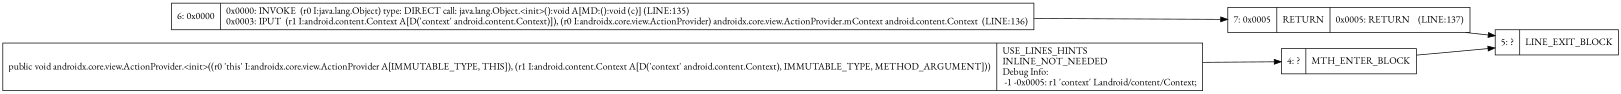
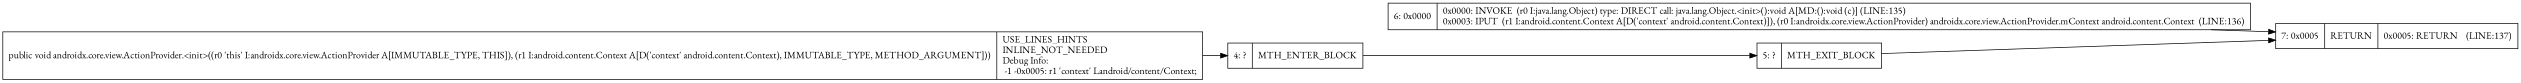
edge "7: 0x0005" -> "5: ?": reversed
node "5: ?": text "LINE_EXIT_BLOCK" -> "MTH_EXIT_BLOCK"
